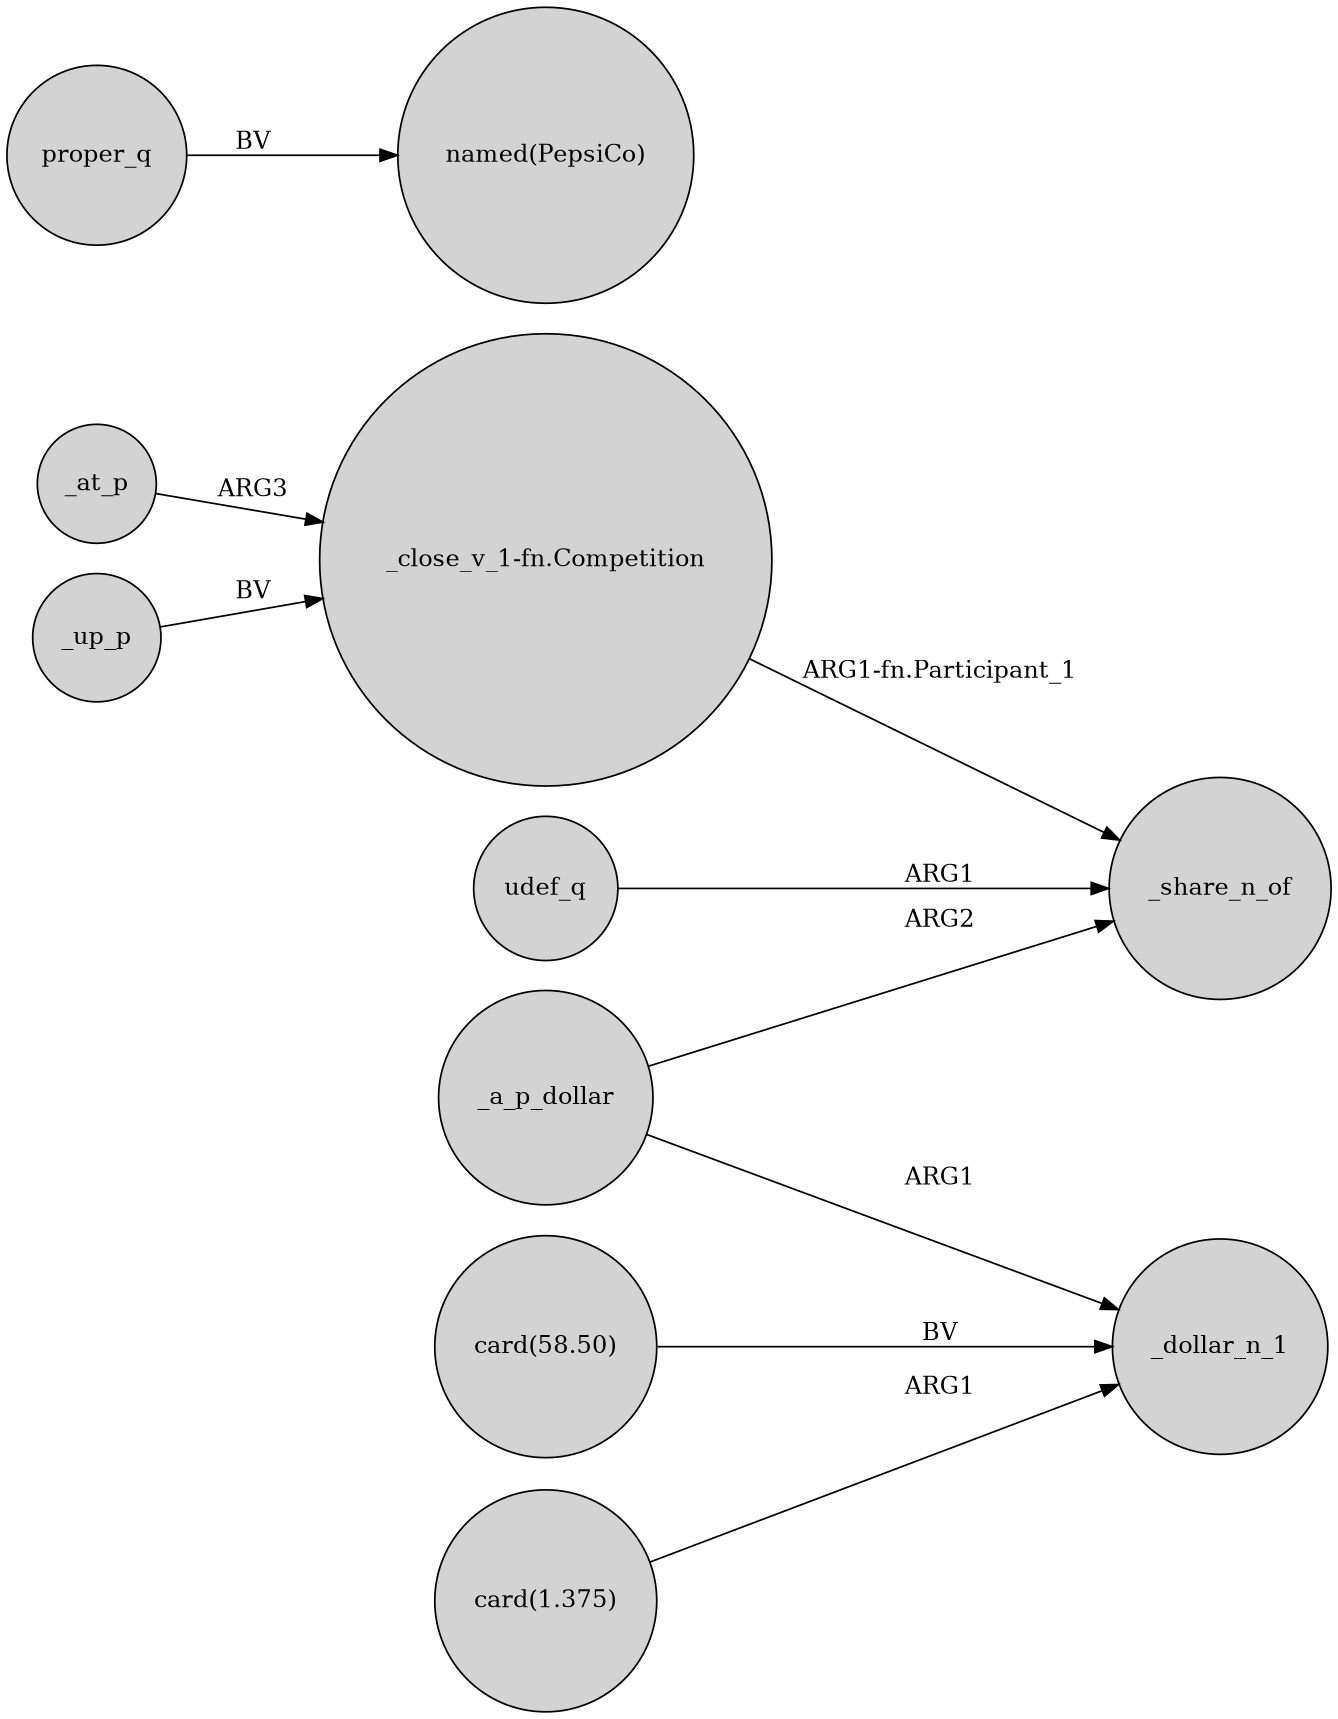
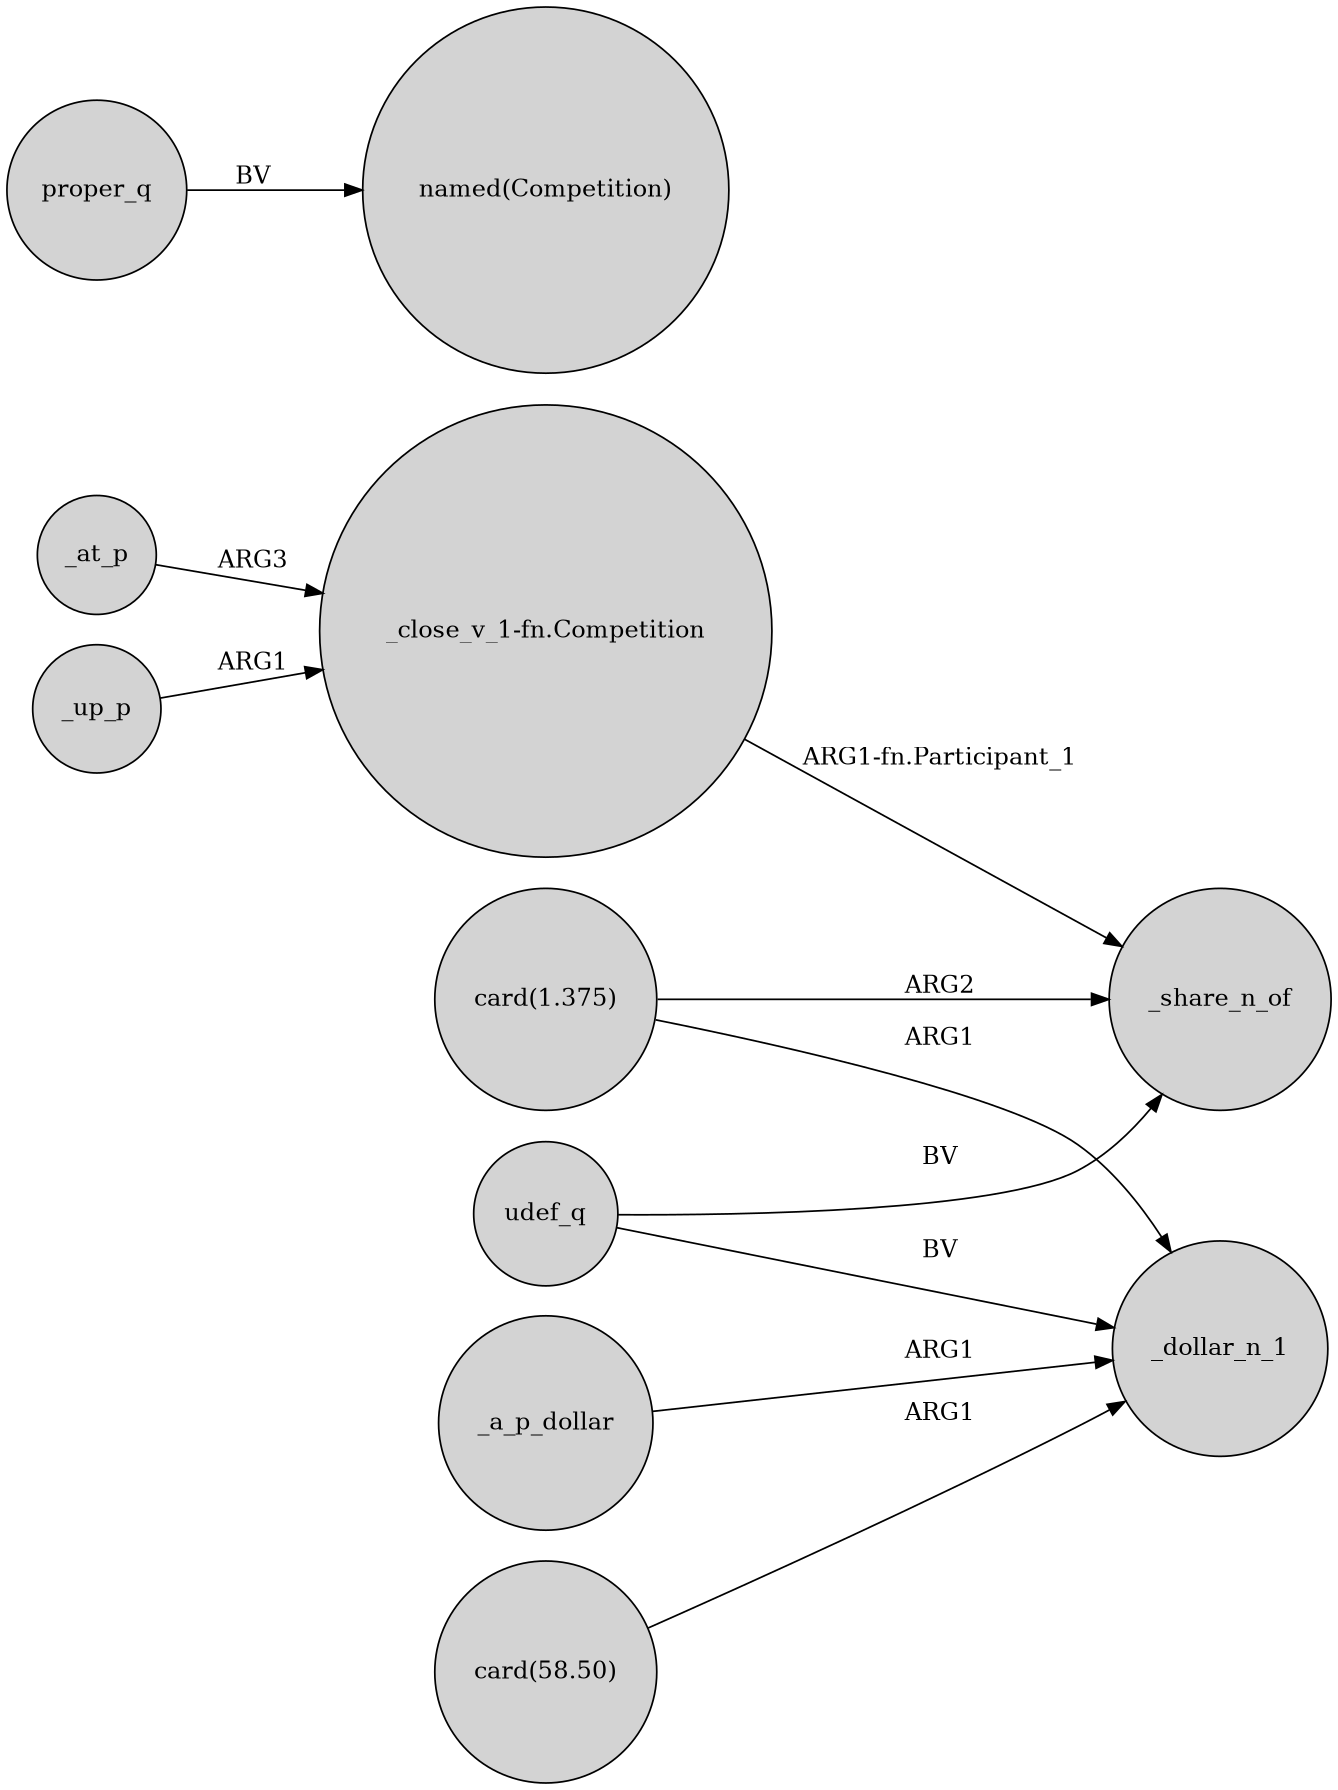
node "named(PepsiCo)": label "named(PepsiCo)" -> "named(Competition)"
edge "_up_p" -> "_close_v_1-fn.Competition": label "BV" -> "ARG1"
edge "udef_q" -> "_share_n_of": label "ARG1" -> "BV"
edge "_a_p_dollar" -> "_share_n_of": now "card(1.375)" -> "_share_n_of"
edge "udef_q" -> "_dollar_n_1": added, label "BV"
edge "card(58.50)" -> "_dollar_n_1": label "BV" -> "ARG1"
